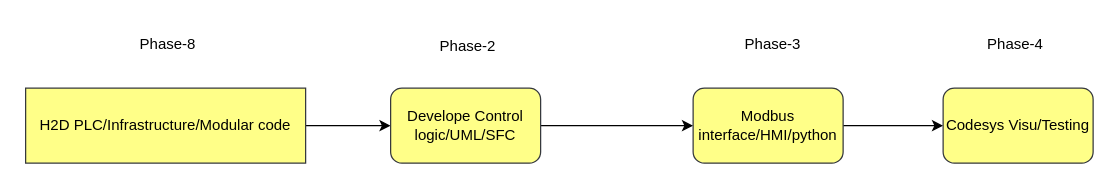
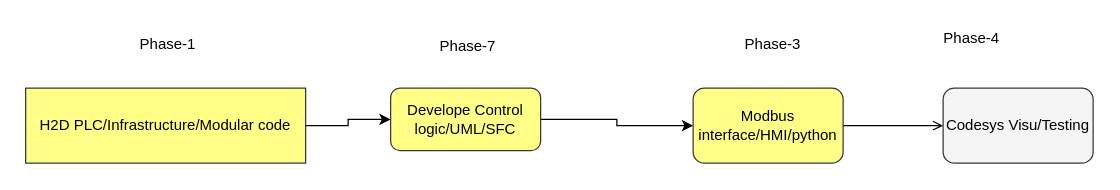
node "Phase-8": label "Phase-8" -> "Phase-1"
node "Phase-4": moved (1016, 44) -> (972, 38)
node "Phase-2": label "Phase-2" -> "Phase-7"
node "Develope Control logic/UML/SFC": size 150x75 -> 150x63
edge "Modbus interface/HMI/python" -> "Codesys Visu/Testing": arrowhead classic -> open
node "Codesys Visu/Testing": fillcolor #ffff88 -> #f5f5f5
